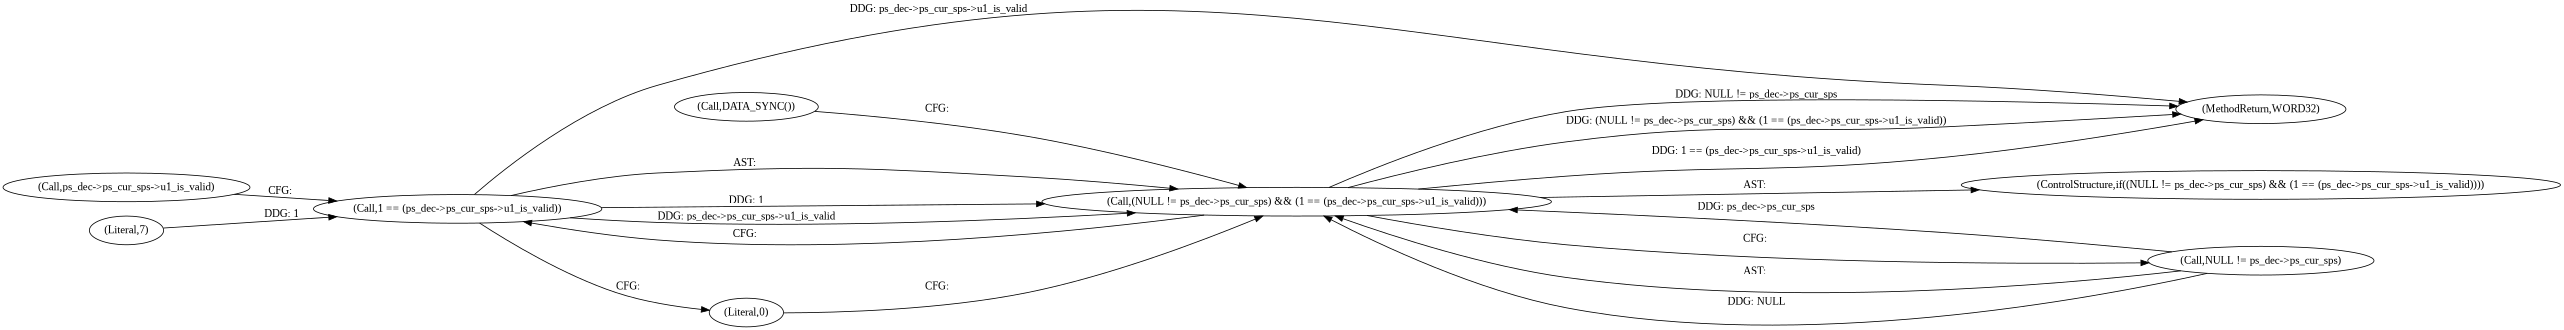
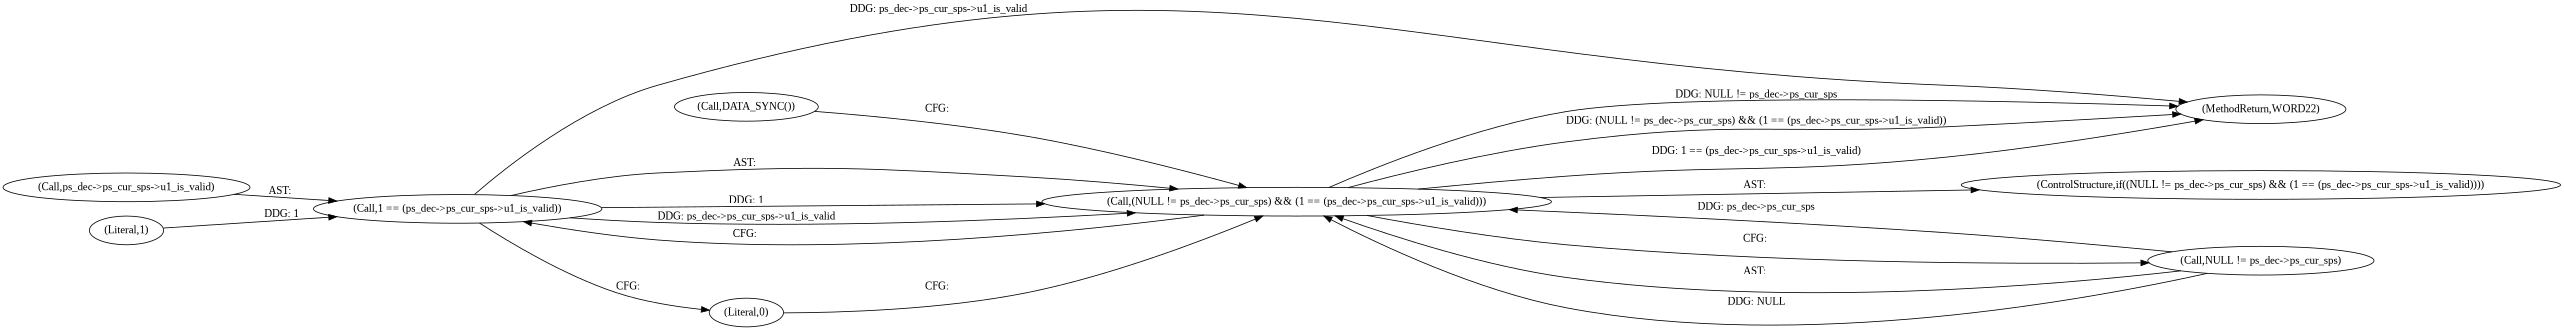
node "(MethodReturn,WORD32)": label "(MethodReturn,WORD32)" -> "(MethodReturn,WORD22)"
edge "(Call,ps_dec->ps_cur_sps->u1_is_valid)" -> "(Call,1 == (ps_dec->ps_cur_sps->u1_is_valid))": label "CFG: " -> "AST: "
node "(Literal,7)": label "(Literal,7)" -> "(Literal,1)"
